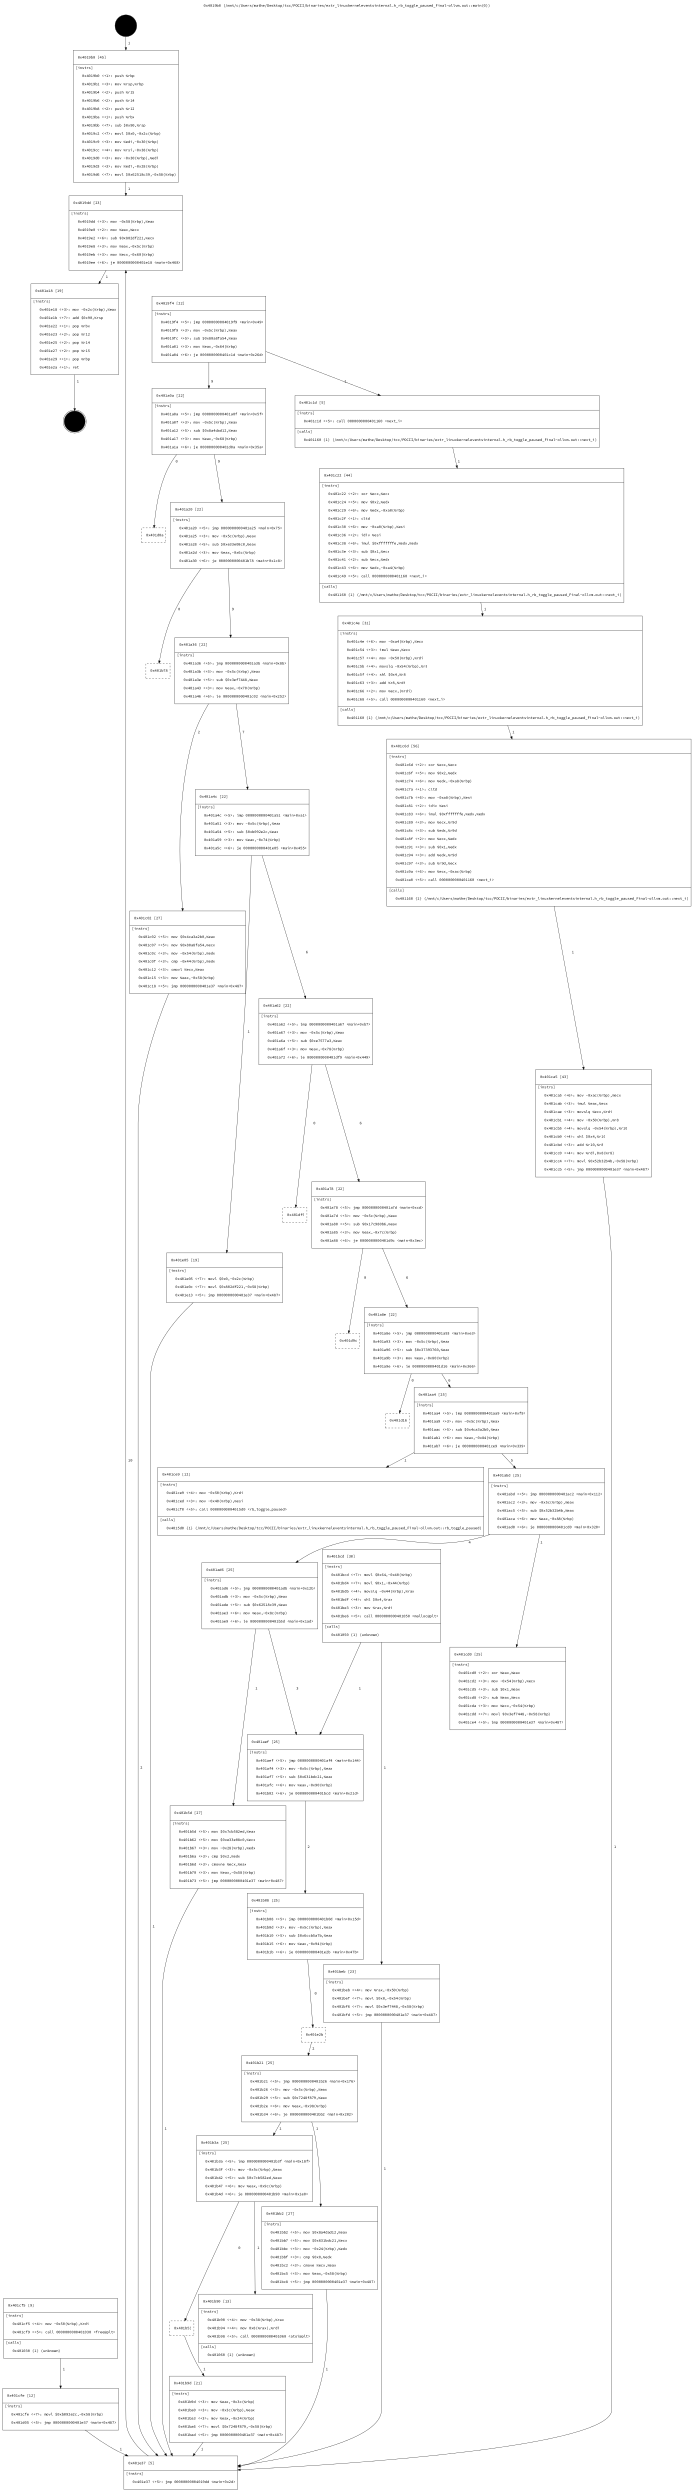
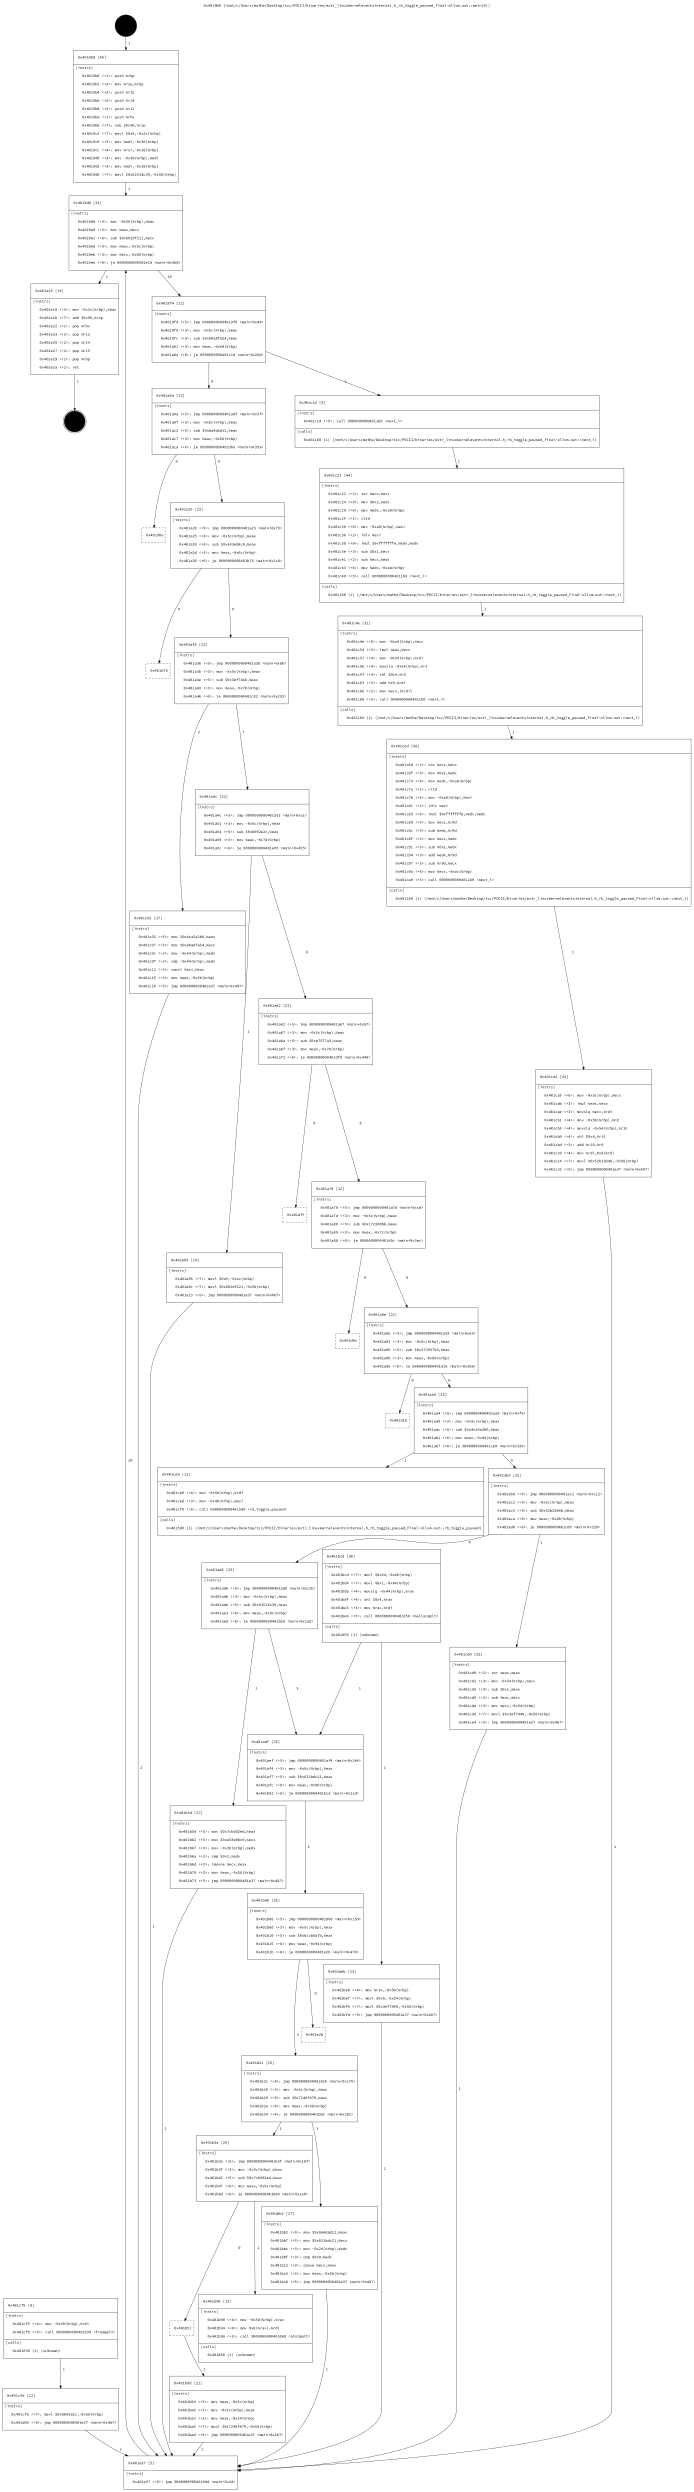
edge "0x4019dd [23]" -> "0x4019f4 [22]": added, label "10"
edge "0x401e2b" -> "0x401b21 [25]": now "0x401b08 [25]" -> "0x401b21 [25]"
edge "0x401cd0 [25]" -> "0x401e37 [5]": added, label "1"
